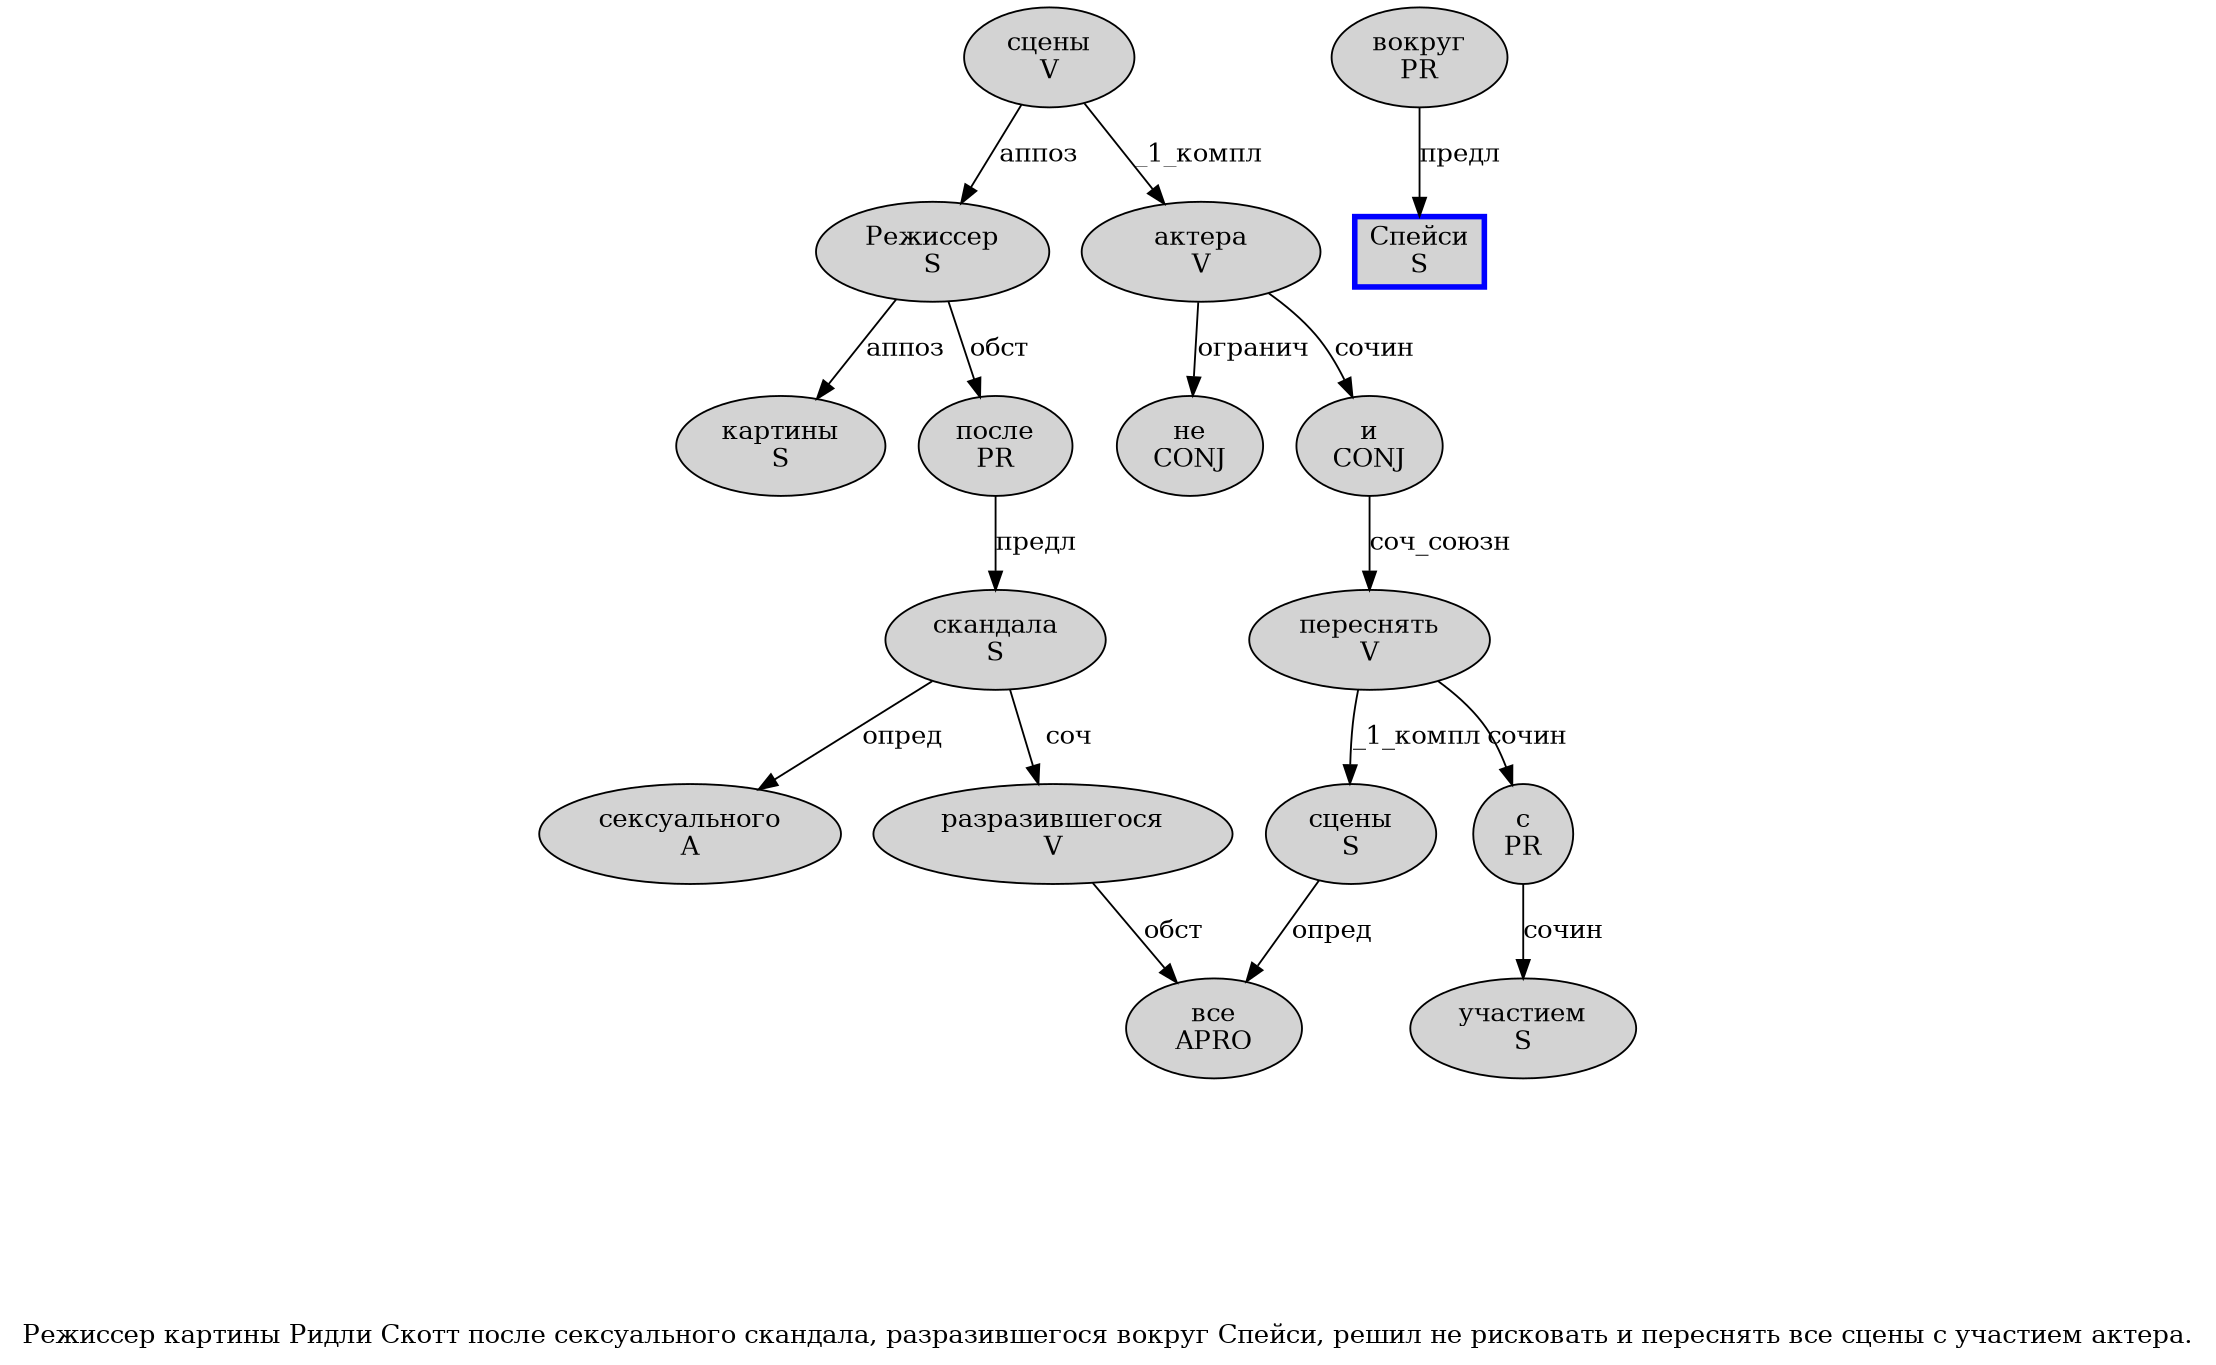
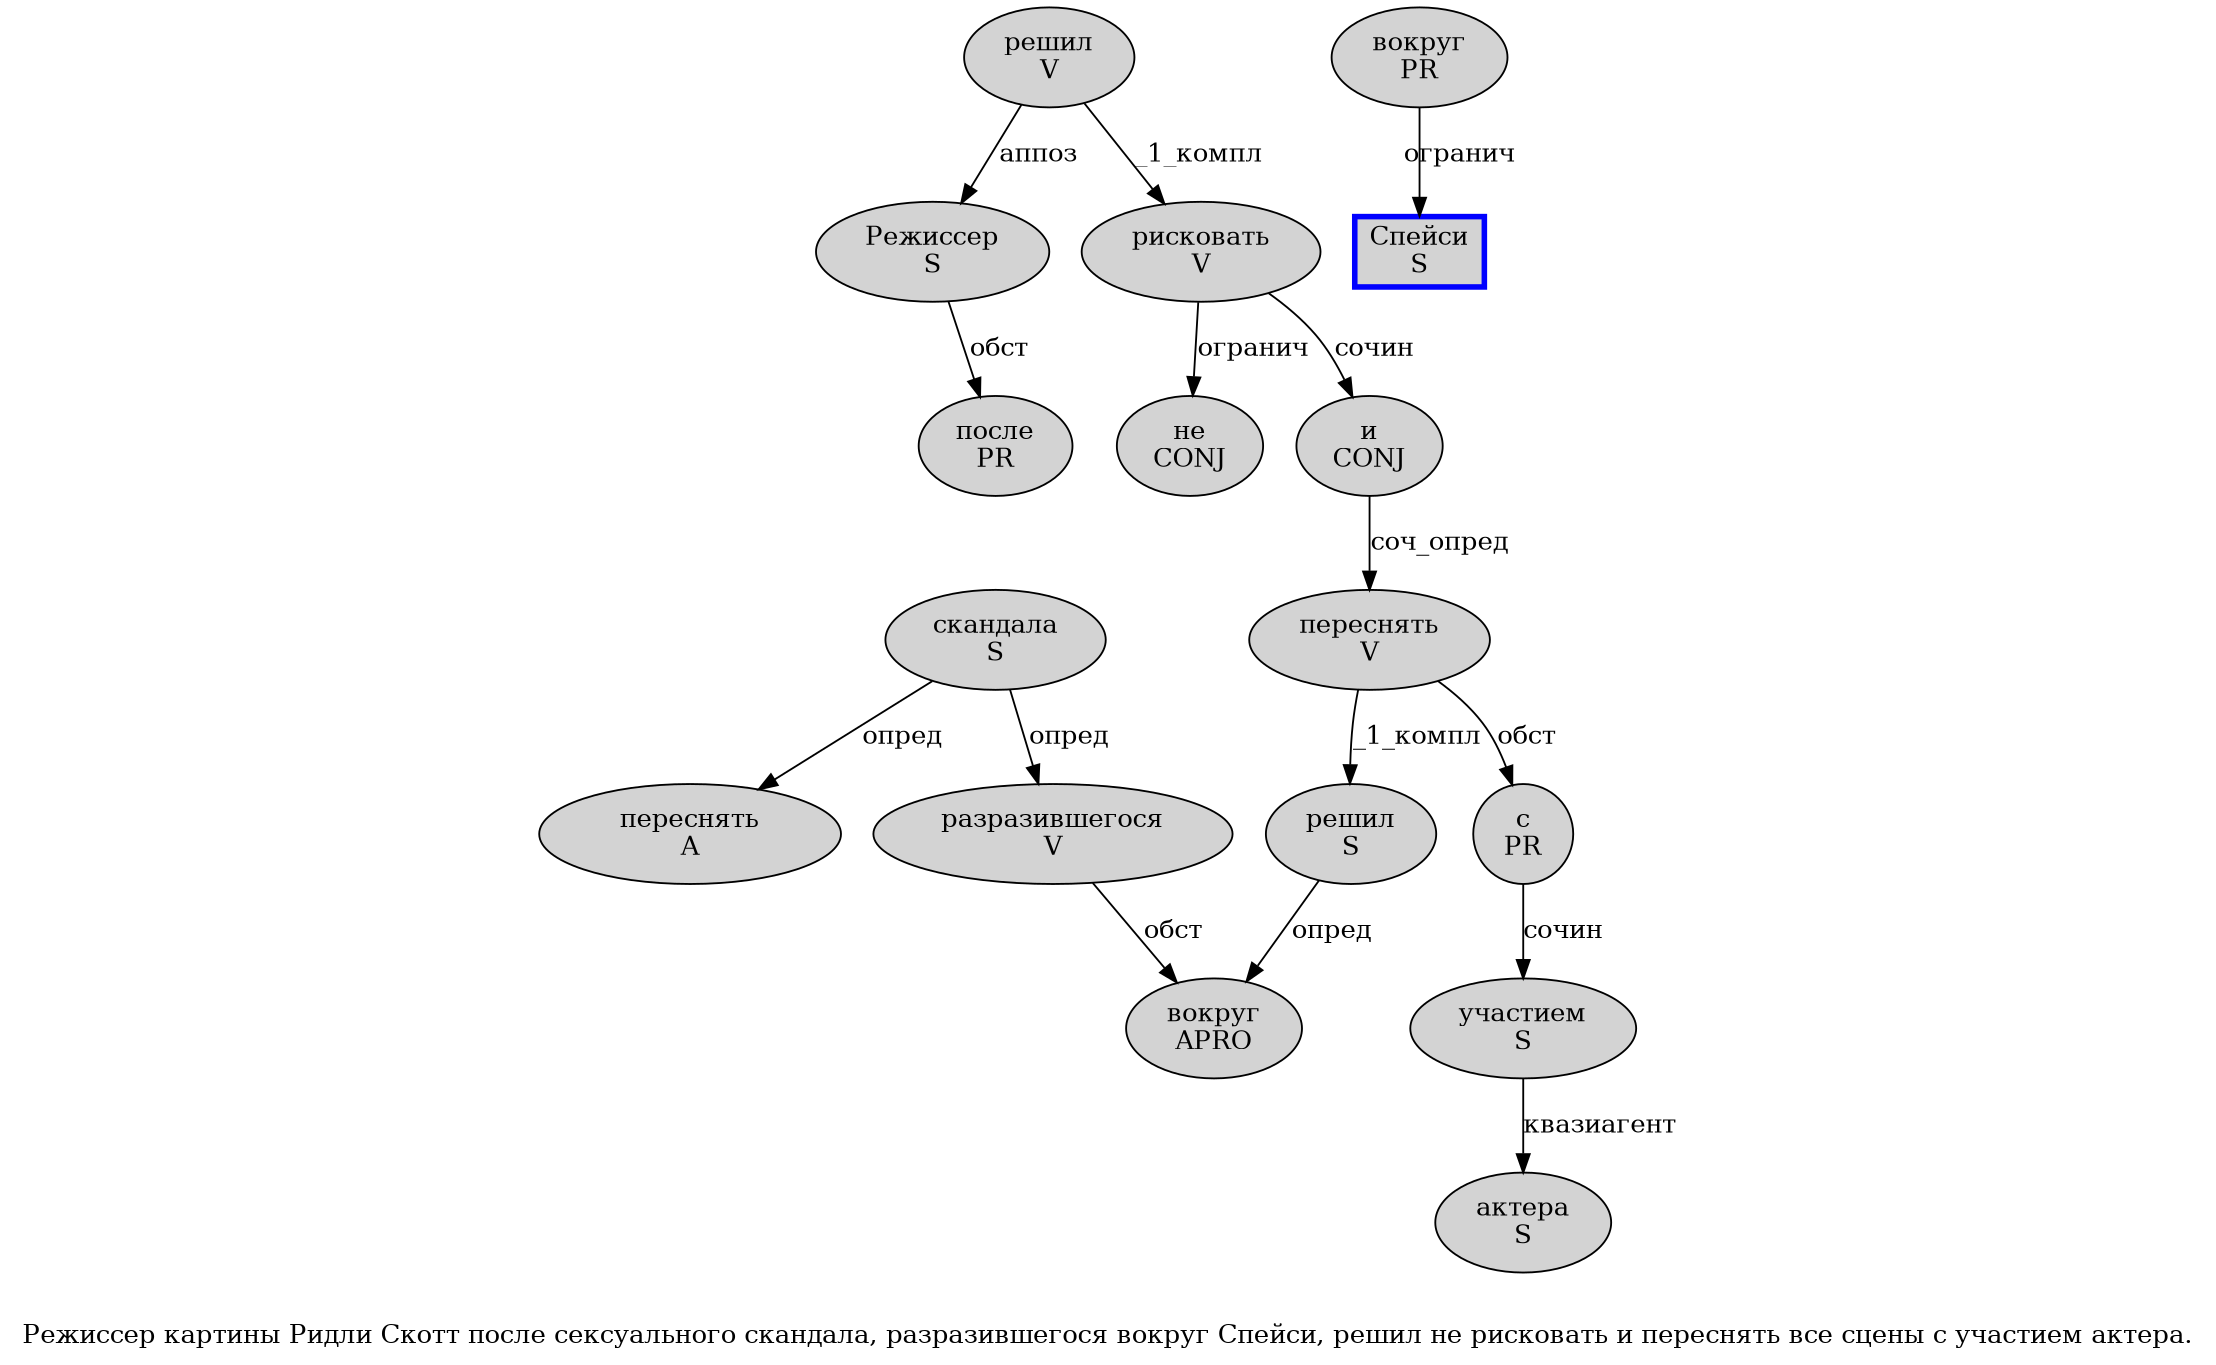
node "сцены V": label "сцены V" -> "решил V"
edge "вокруг PR" -> "Спейси S": label "предл" -> "огранич"
node "актера V": label "актера V" -> "рисковать V"
node "картины S": removed
edge "после PR" -> "скандала S": removed, label "предл"
edge "и CONJ" -> "переснять V": label "соч_союзн" -> "соч_опред"
edge "скандала S" -> "разразившегося V": label "соч" -> "опред"
edge "переснять V" -> "с PR": label "сочин" -> "обст"
node "сексуального A": label "сексуального A" -> "переснять A"
node "сцены S": label "сцены S" -> "решил S"
node "все APRO": label "все APRO" -> "вокруг APRO"
node "актера S": added
